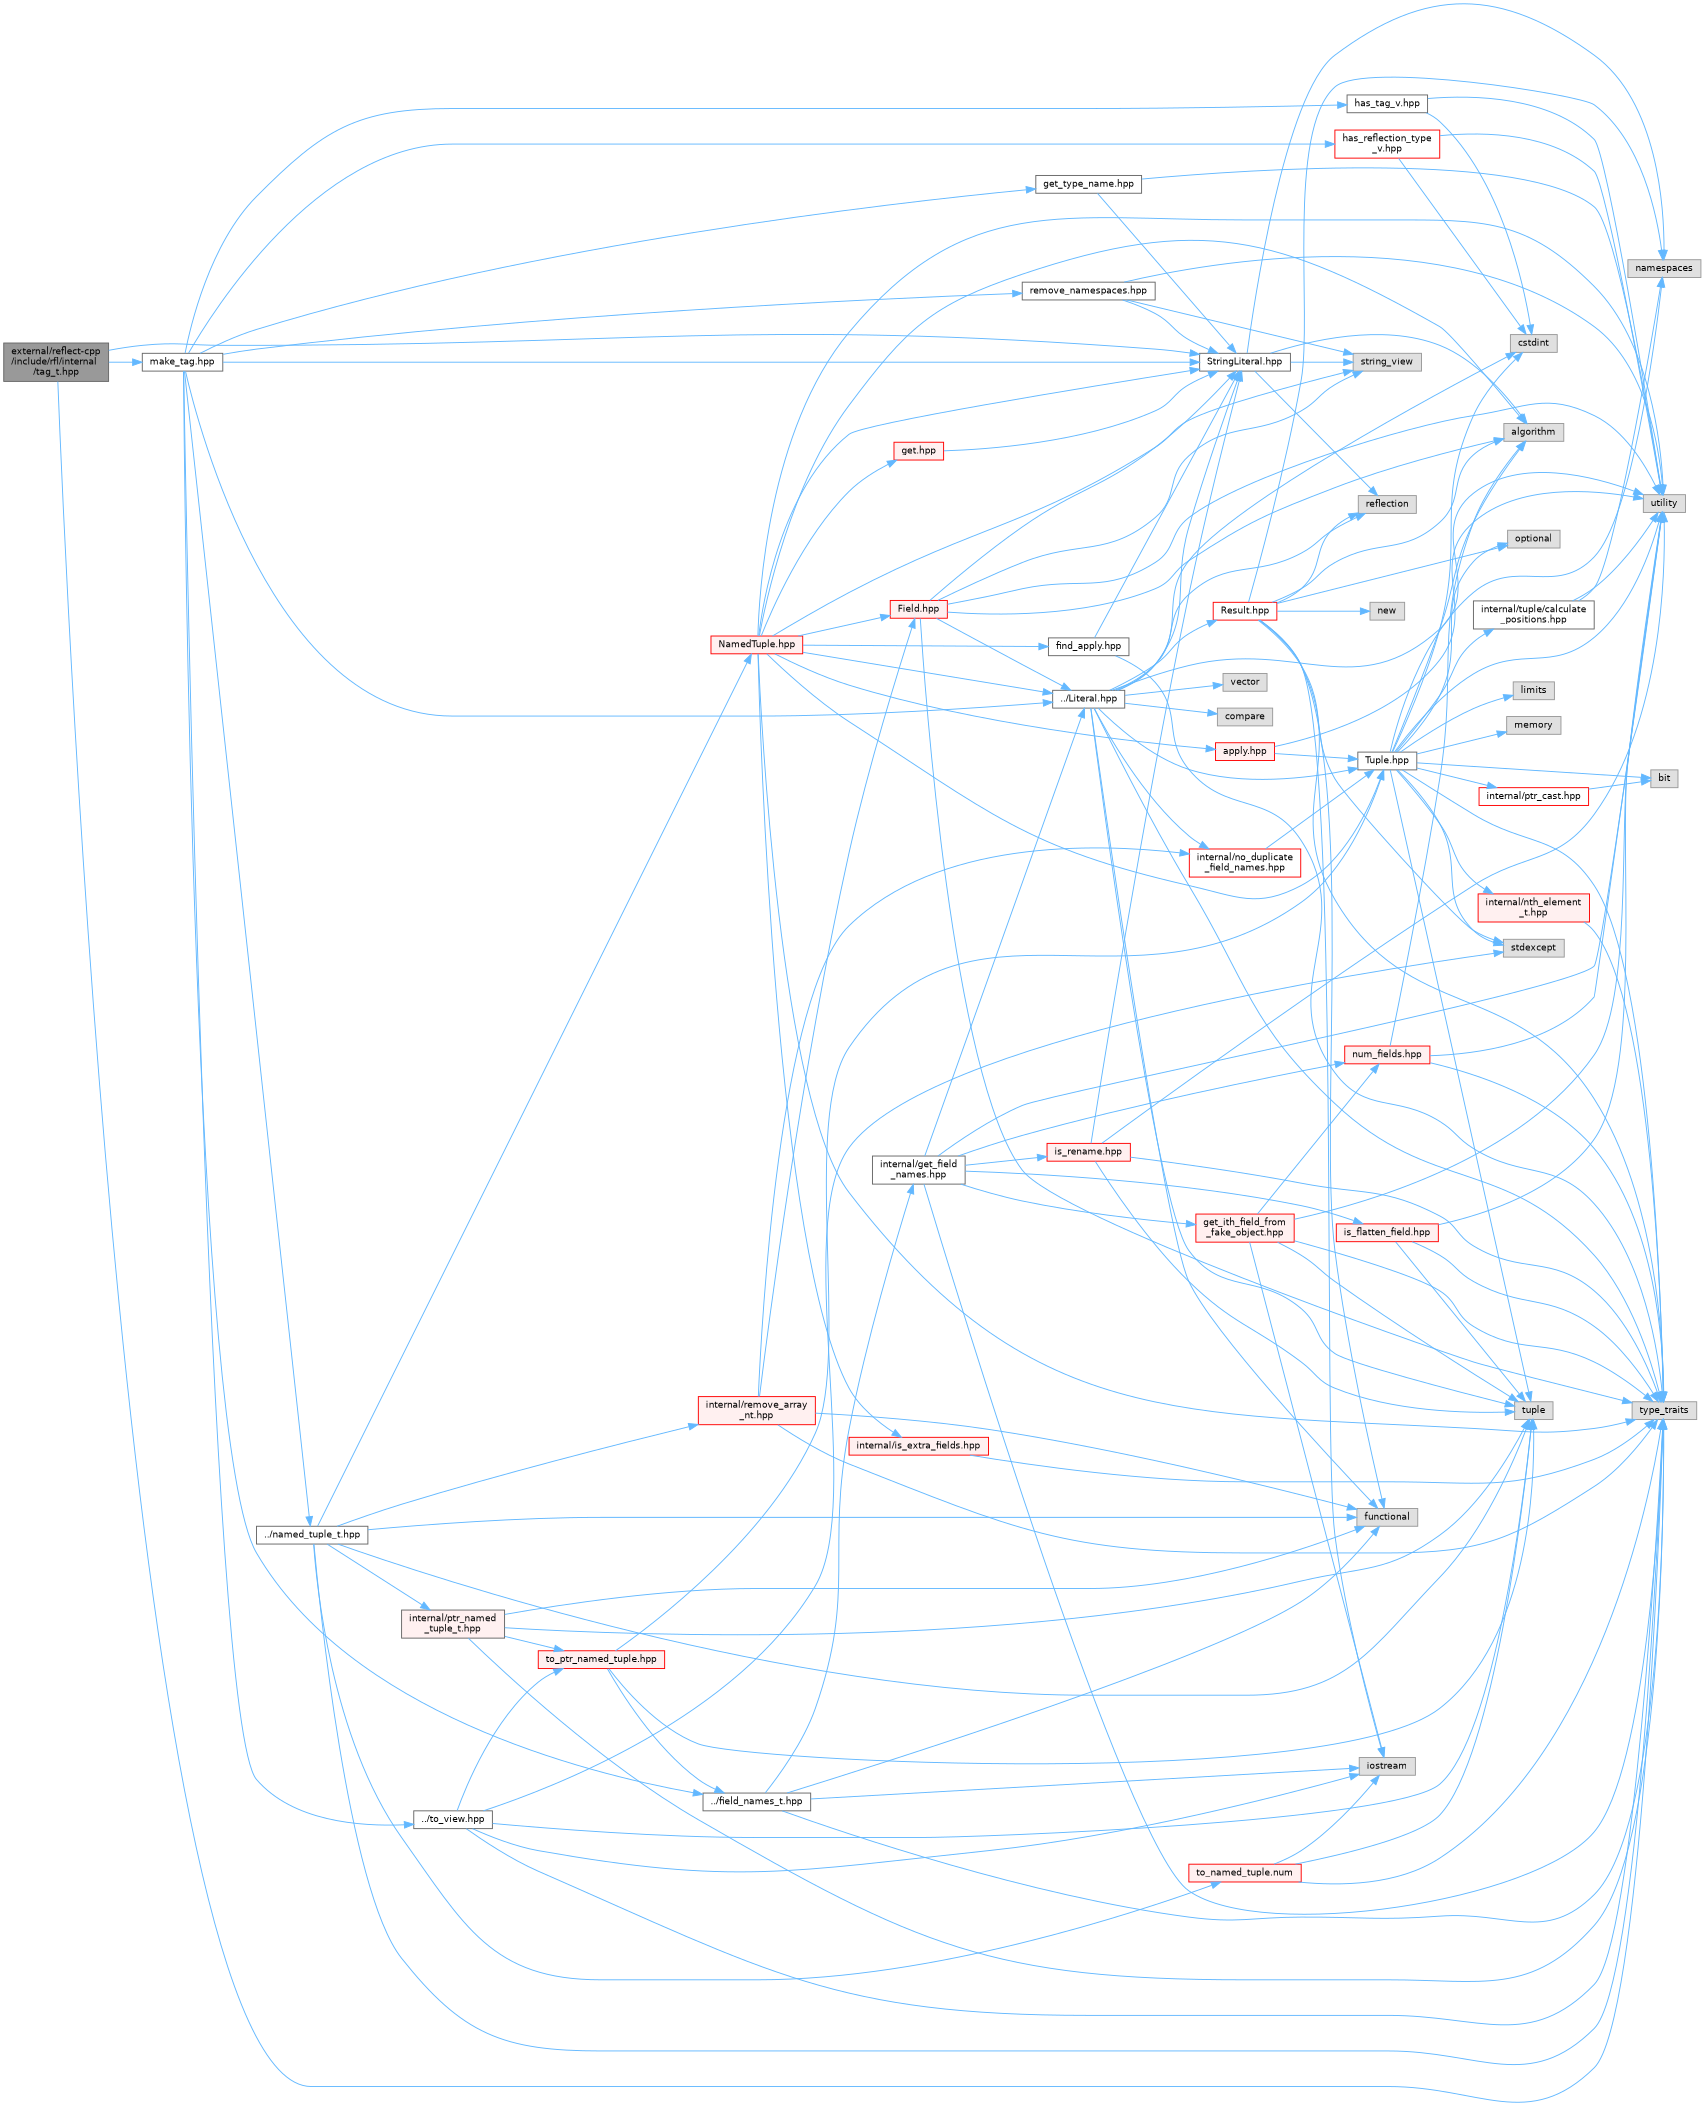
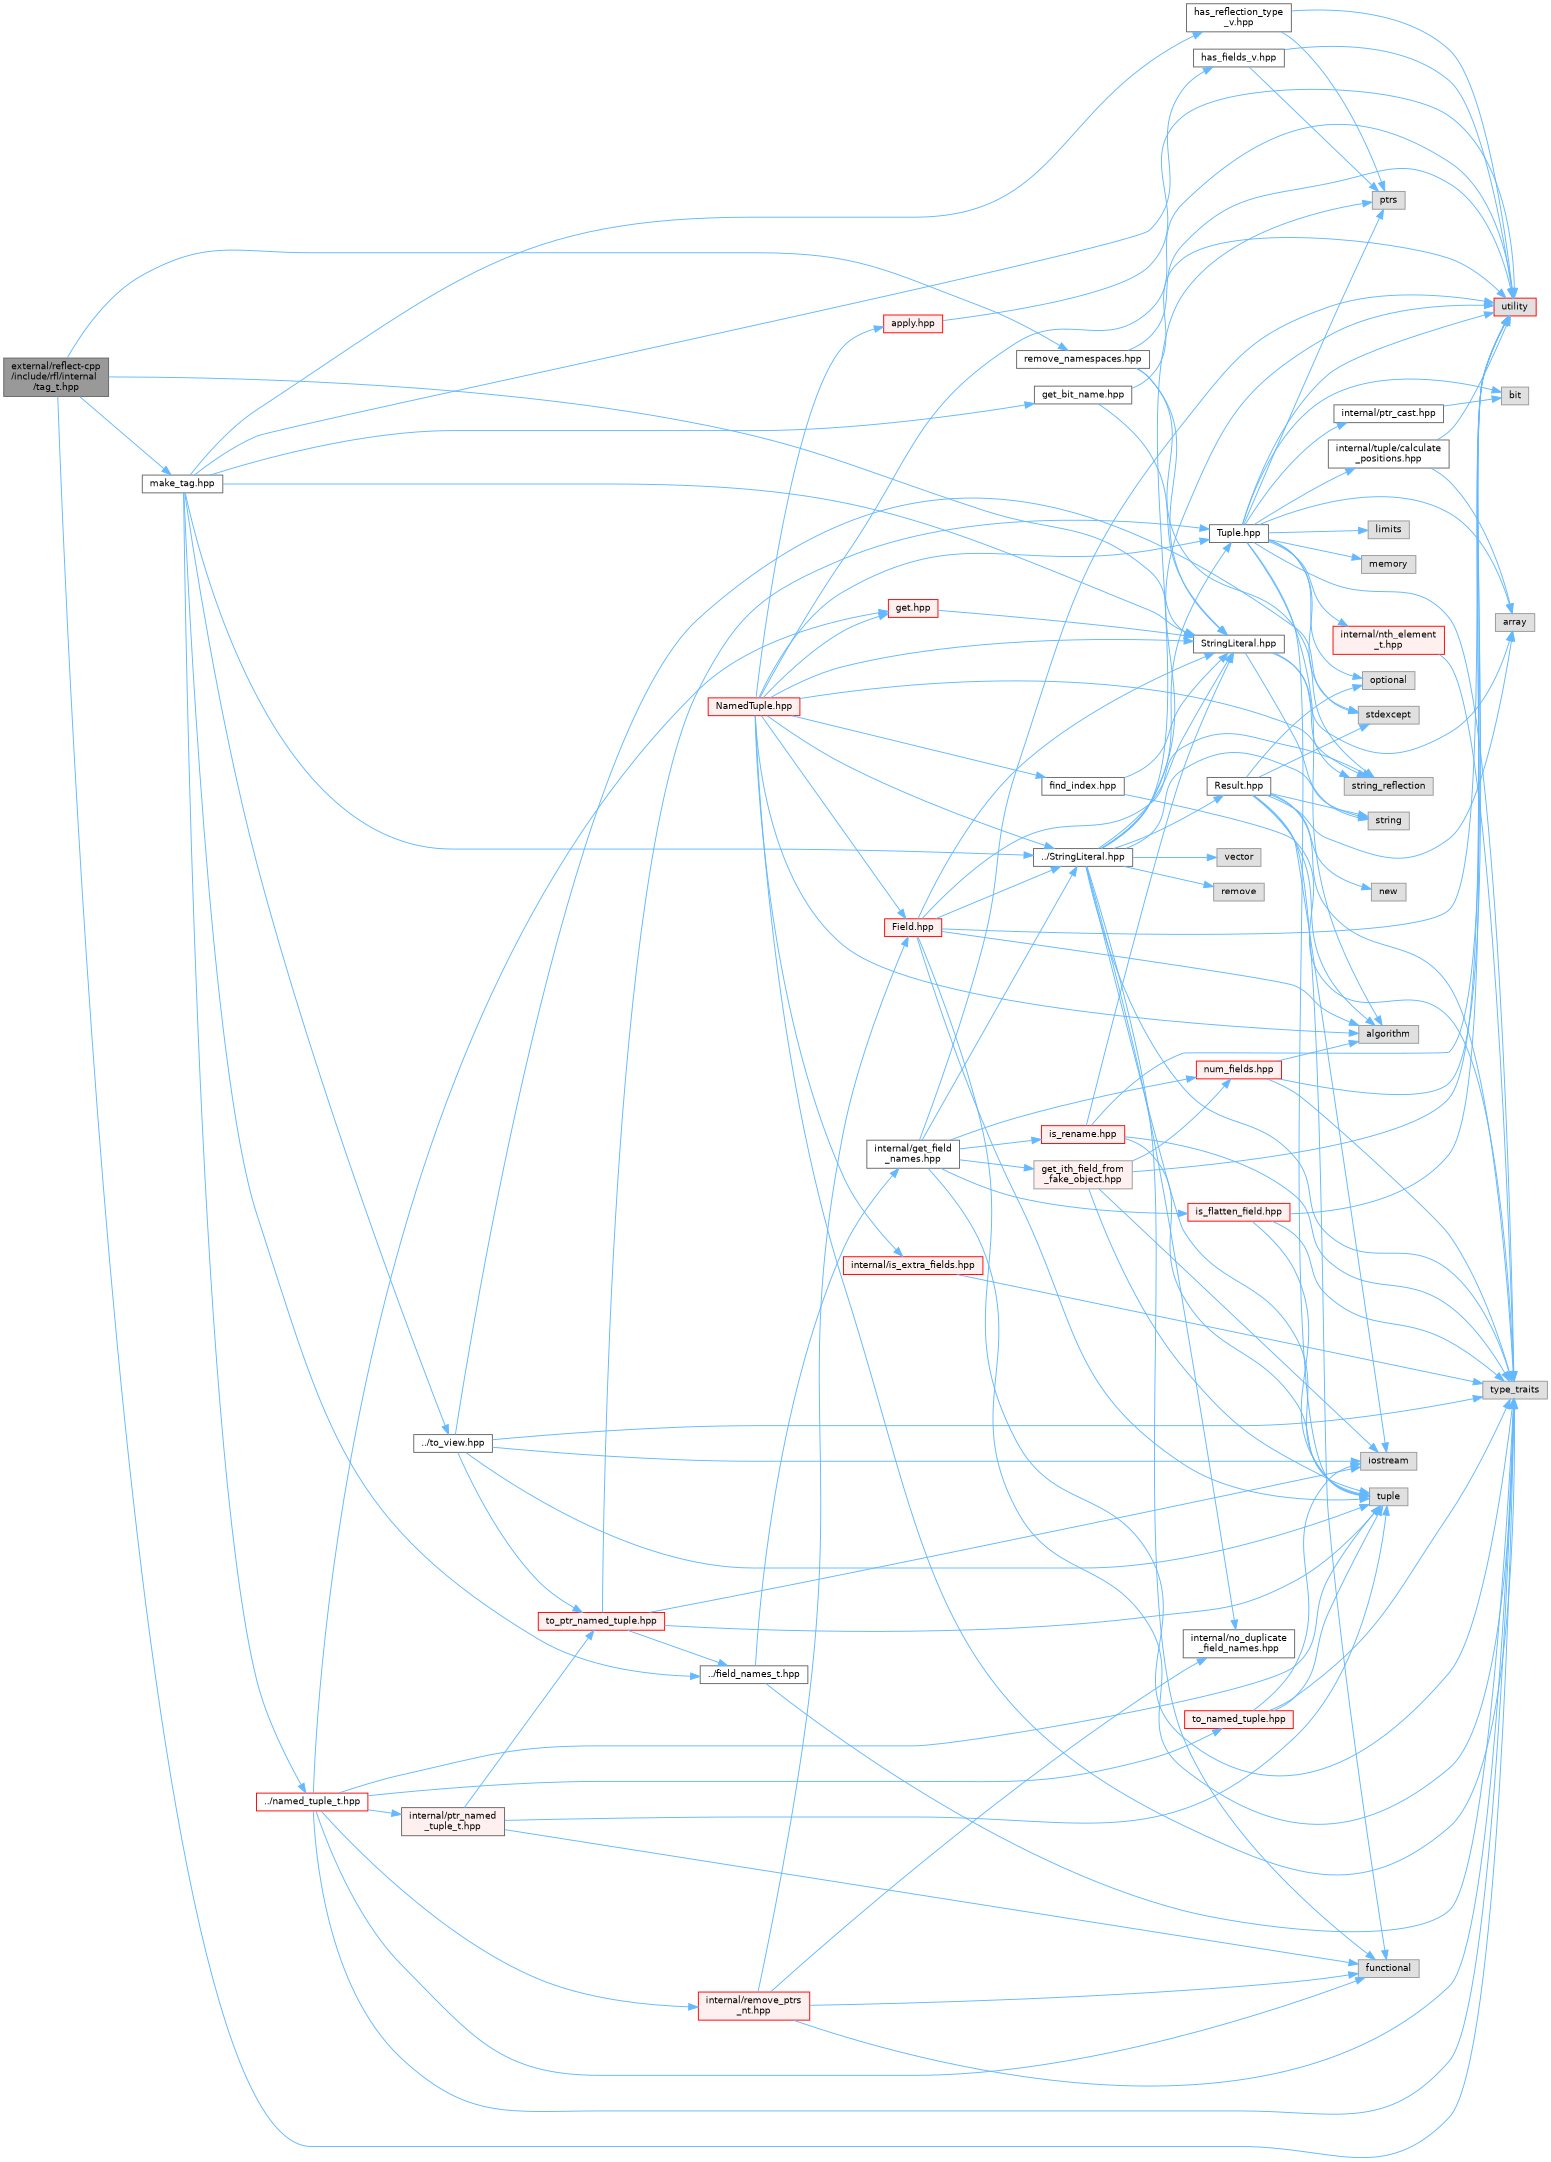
node "has_tag_v.hpp": label "has_tag_v.hpp" -> "has_fields_v.hpp"
node "has_reflection_type _v.hpp": color red -> grey40
node "get_type_name.hpp": label "get_type_name.hpp" -> "get_bit_name.hpp"
node "namespaces": label "namespaces" -> "array"
edge "make_tag.hpp" -> "remove_namespaces.hpp": now "external/reflect-cpp /include/rfl/internal /tag_t.hpp" -> "remove_namespaces.hpp"
edge "StringLiteral.hpp" -> "algorithm": removed
node "cstdint": label "cstdint" -> "ptrs"
node "string_view": label "string_view" -> "string_reflection"
node "reflection": label "reflection" -> "string"
node "utility": color grey60 -> red
node "Result.hpp": color red -> grey40
node "find_apply.hpp": label "find_apply.hpp" -> "find_index.hpp"
node "../Literal.hpp": label "../Literal.hpp" -> "../StringLiteral.hpp"
node "compare": label "compare" -> "remove"
edge "apply.hpp" -> "Tuple.hpp": removed
node "internal/ptr_cast.hpp": color red -> grey40
edge "internal/no_duplicate _field_names.hpp" -> "Tuple.hpp": removed
node "internal/no_duplicate _field_names.hpp": color red -> grey40
edge "../named_tuple_t.hpp" -> "NamedTuple.hpp": now "../named_tuple_t.hpp" -> "get.hpp"
node "get_ith_field_from _fake_object.hpp": color red -> grey60
edge "Field.hpp" -> "tuple": added
edge "get_ith_field_from _fake_object.hpp" -> "type_traits": removed
node "internal/remove_array _nt.hpp": label "internal/remove_array _nt.hpp" -> "internal/remove_ptrs _nt.hpp"
node "../named_tuple_t.hpp": color grey40 -> red
edge "../field_names_t.hpp" -> "functional": removed
edge "../field_names_t.hpp" -> "iostream": now "to_ptr_named_tuple.hpp" -> "iostream"
node "to_named_tuple.num": label "to_named_tuple.num" -> "to_named_tuple.hpp"
edge "internal/ptr_named _tuple_t.hpp" -> "type_traits": removed
